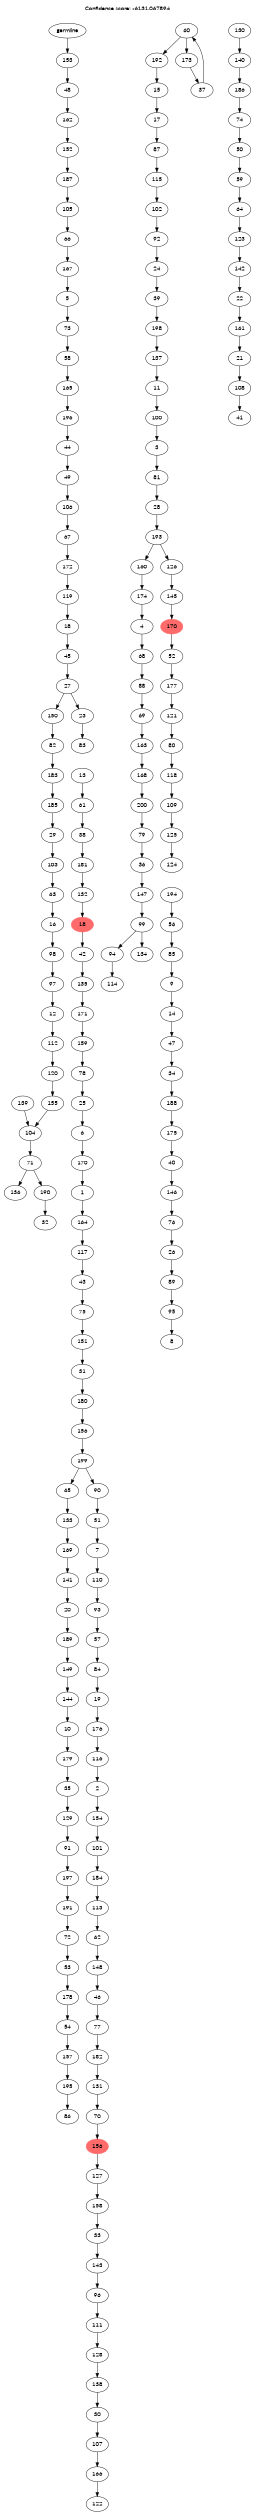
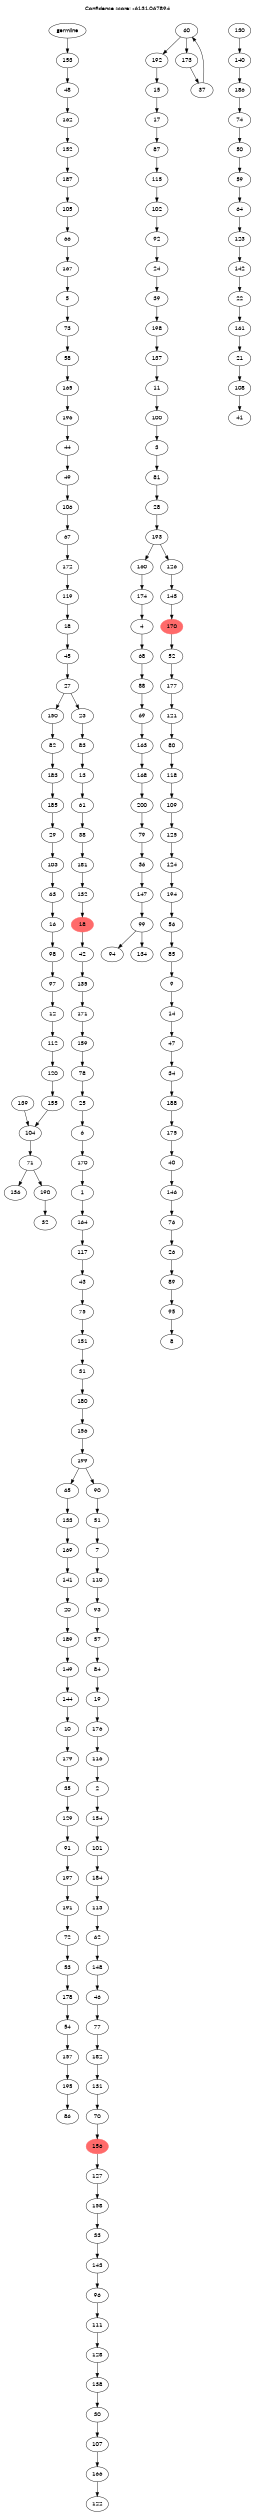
edge "83" -> "13": added
edge "124" -> "194": added
node "114": removed
